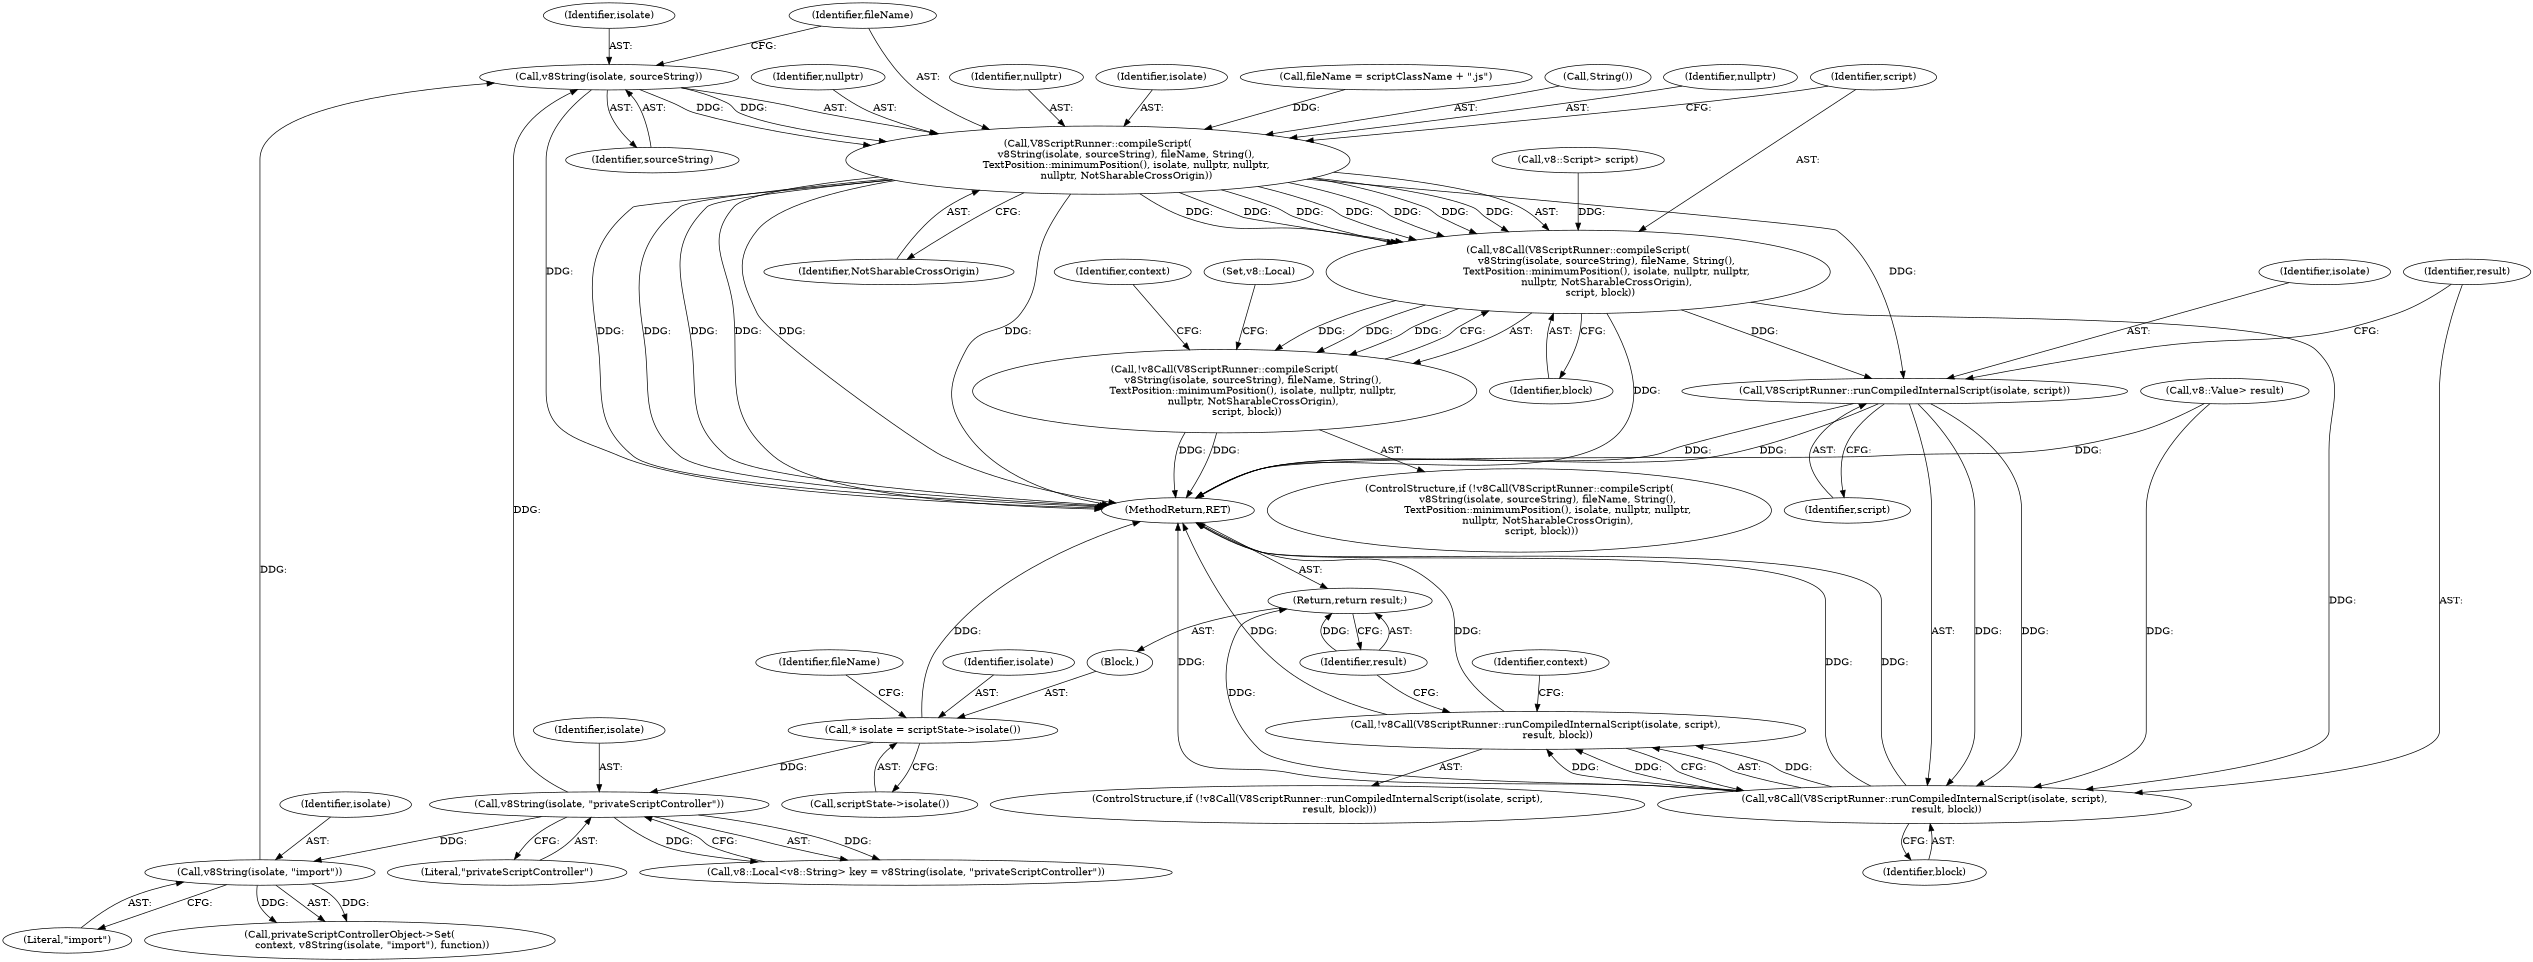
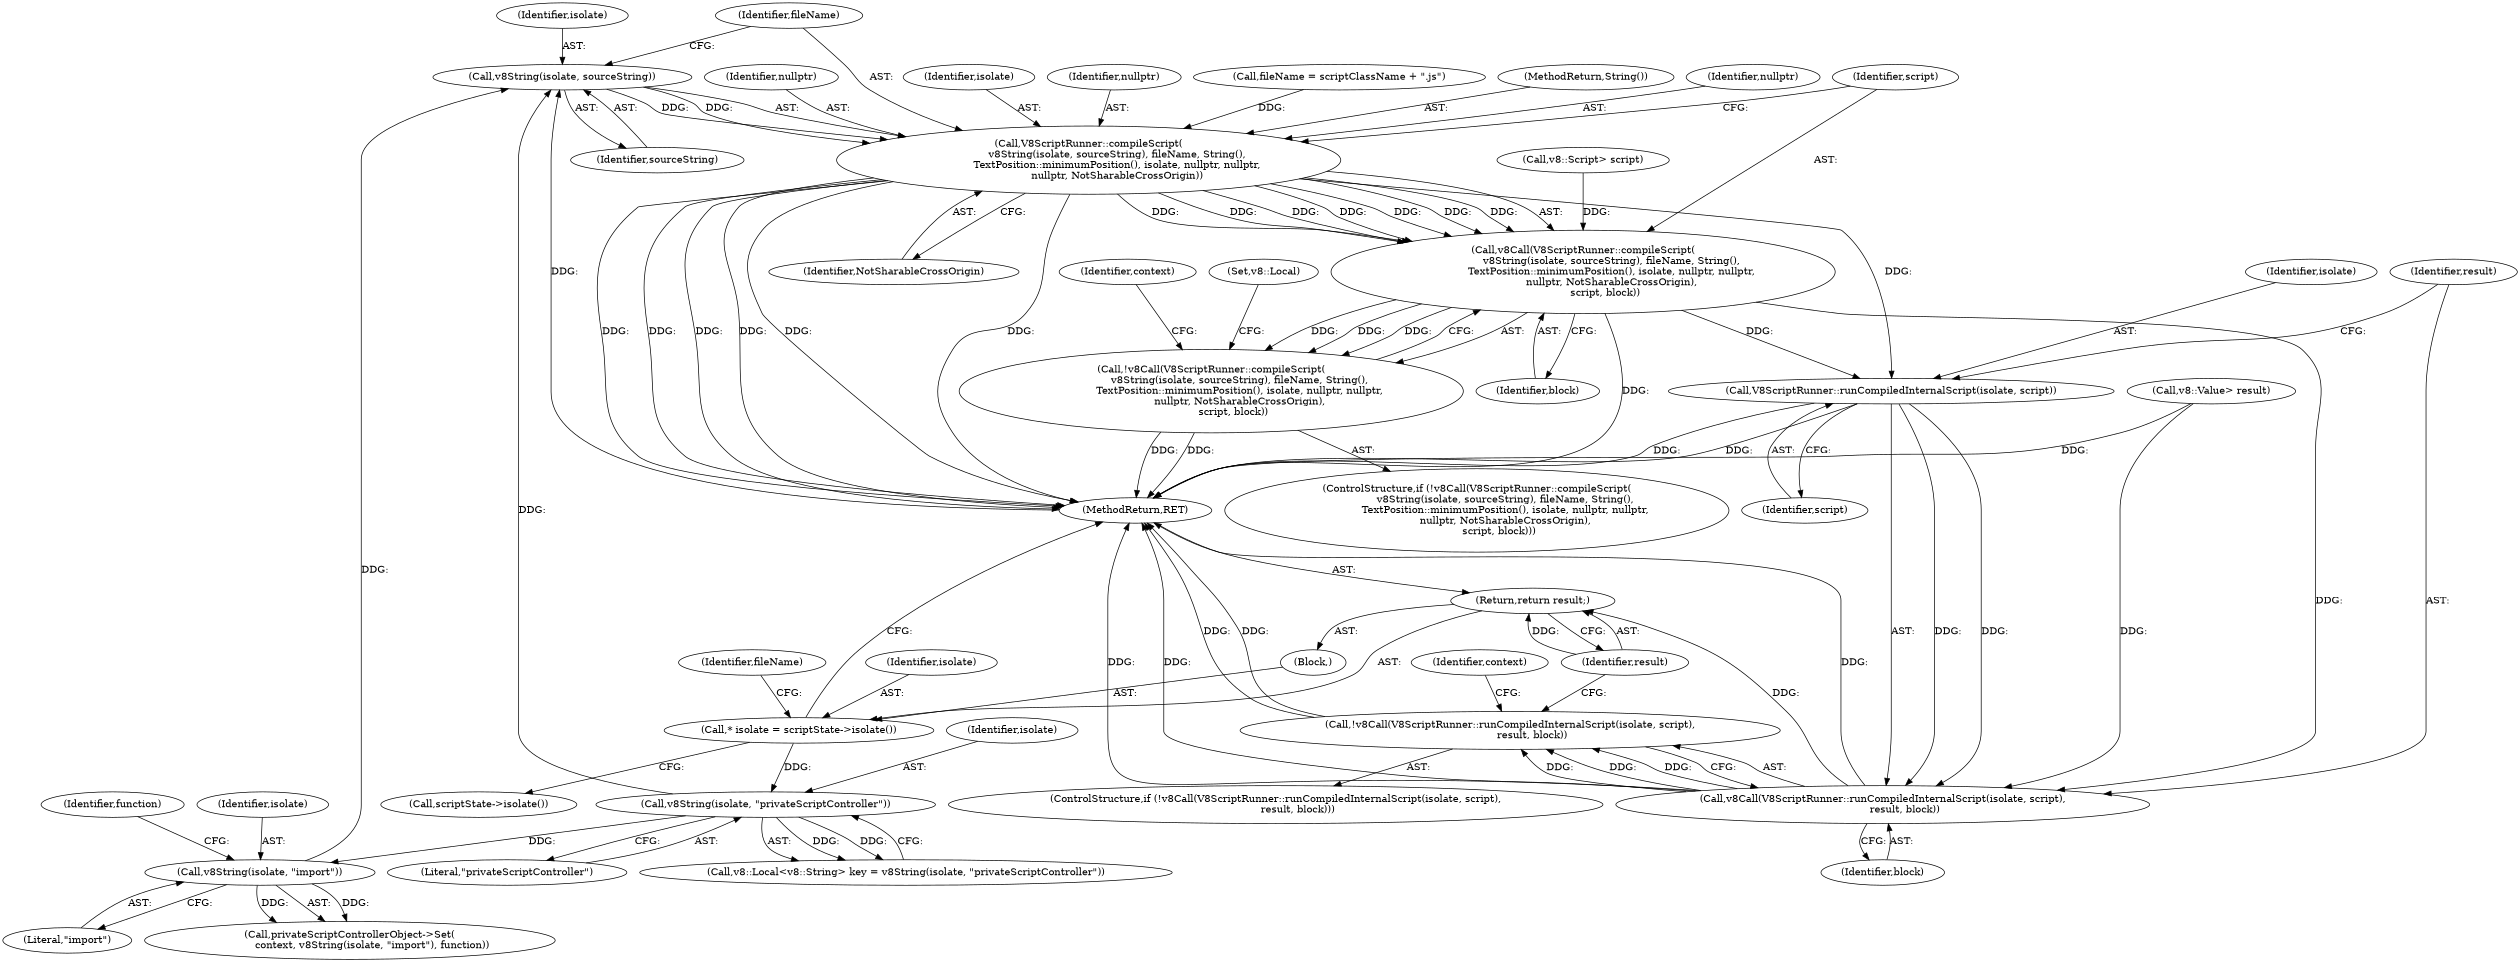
node "(Call,String())": label "(Call,String())" -> "(MethodReturn,String())"
edge "(Call,v8String(isolate, sourceString))" -> "(MethodReturn,RET)": reversed
edge "(Call,* isolate = scriptState->isolate())" -> "(MethodReturn,RET)": label "DDG: " -> "CFG: "
edge "(Call,scriptState->isolate())" -> "(Call,* isolate = scriptState->isolate())": now "(Return,return result;)" -> "(Call,* isolate = scriptState->isolate())"
node "(Identifier,function)": added
